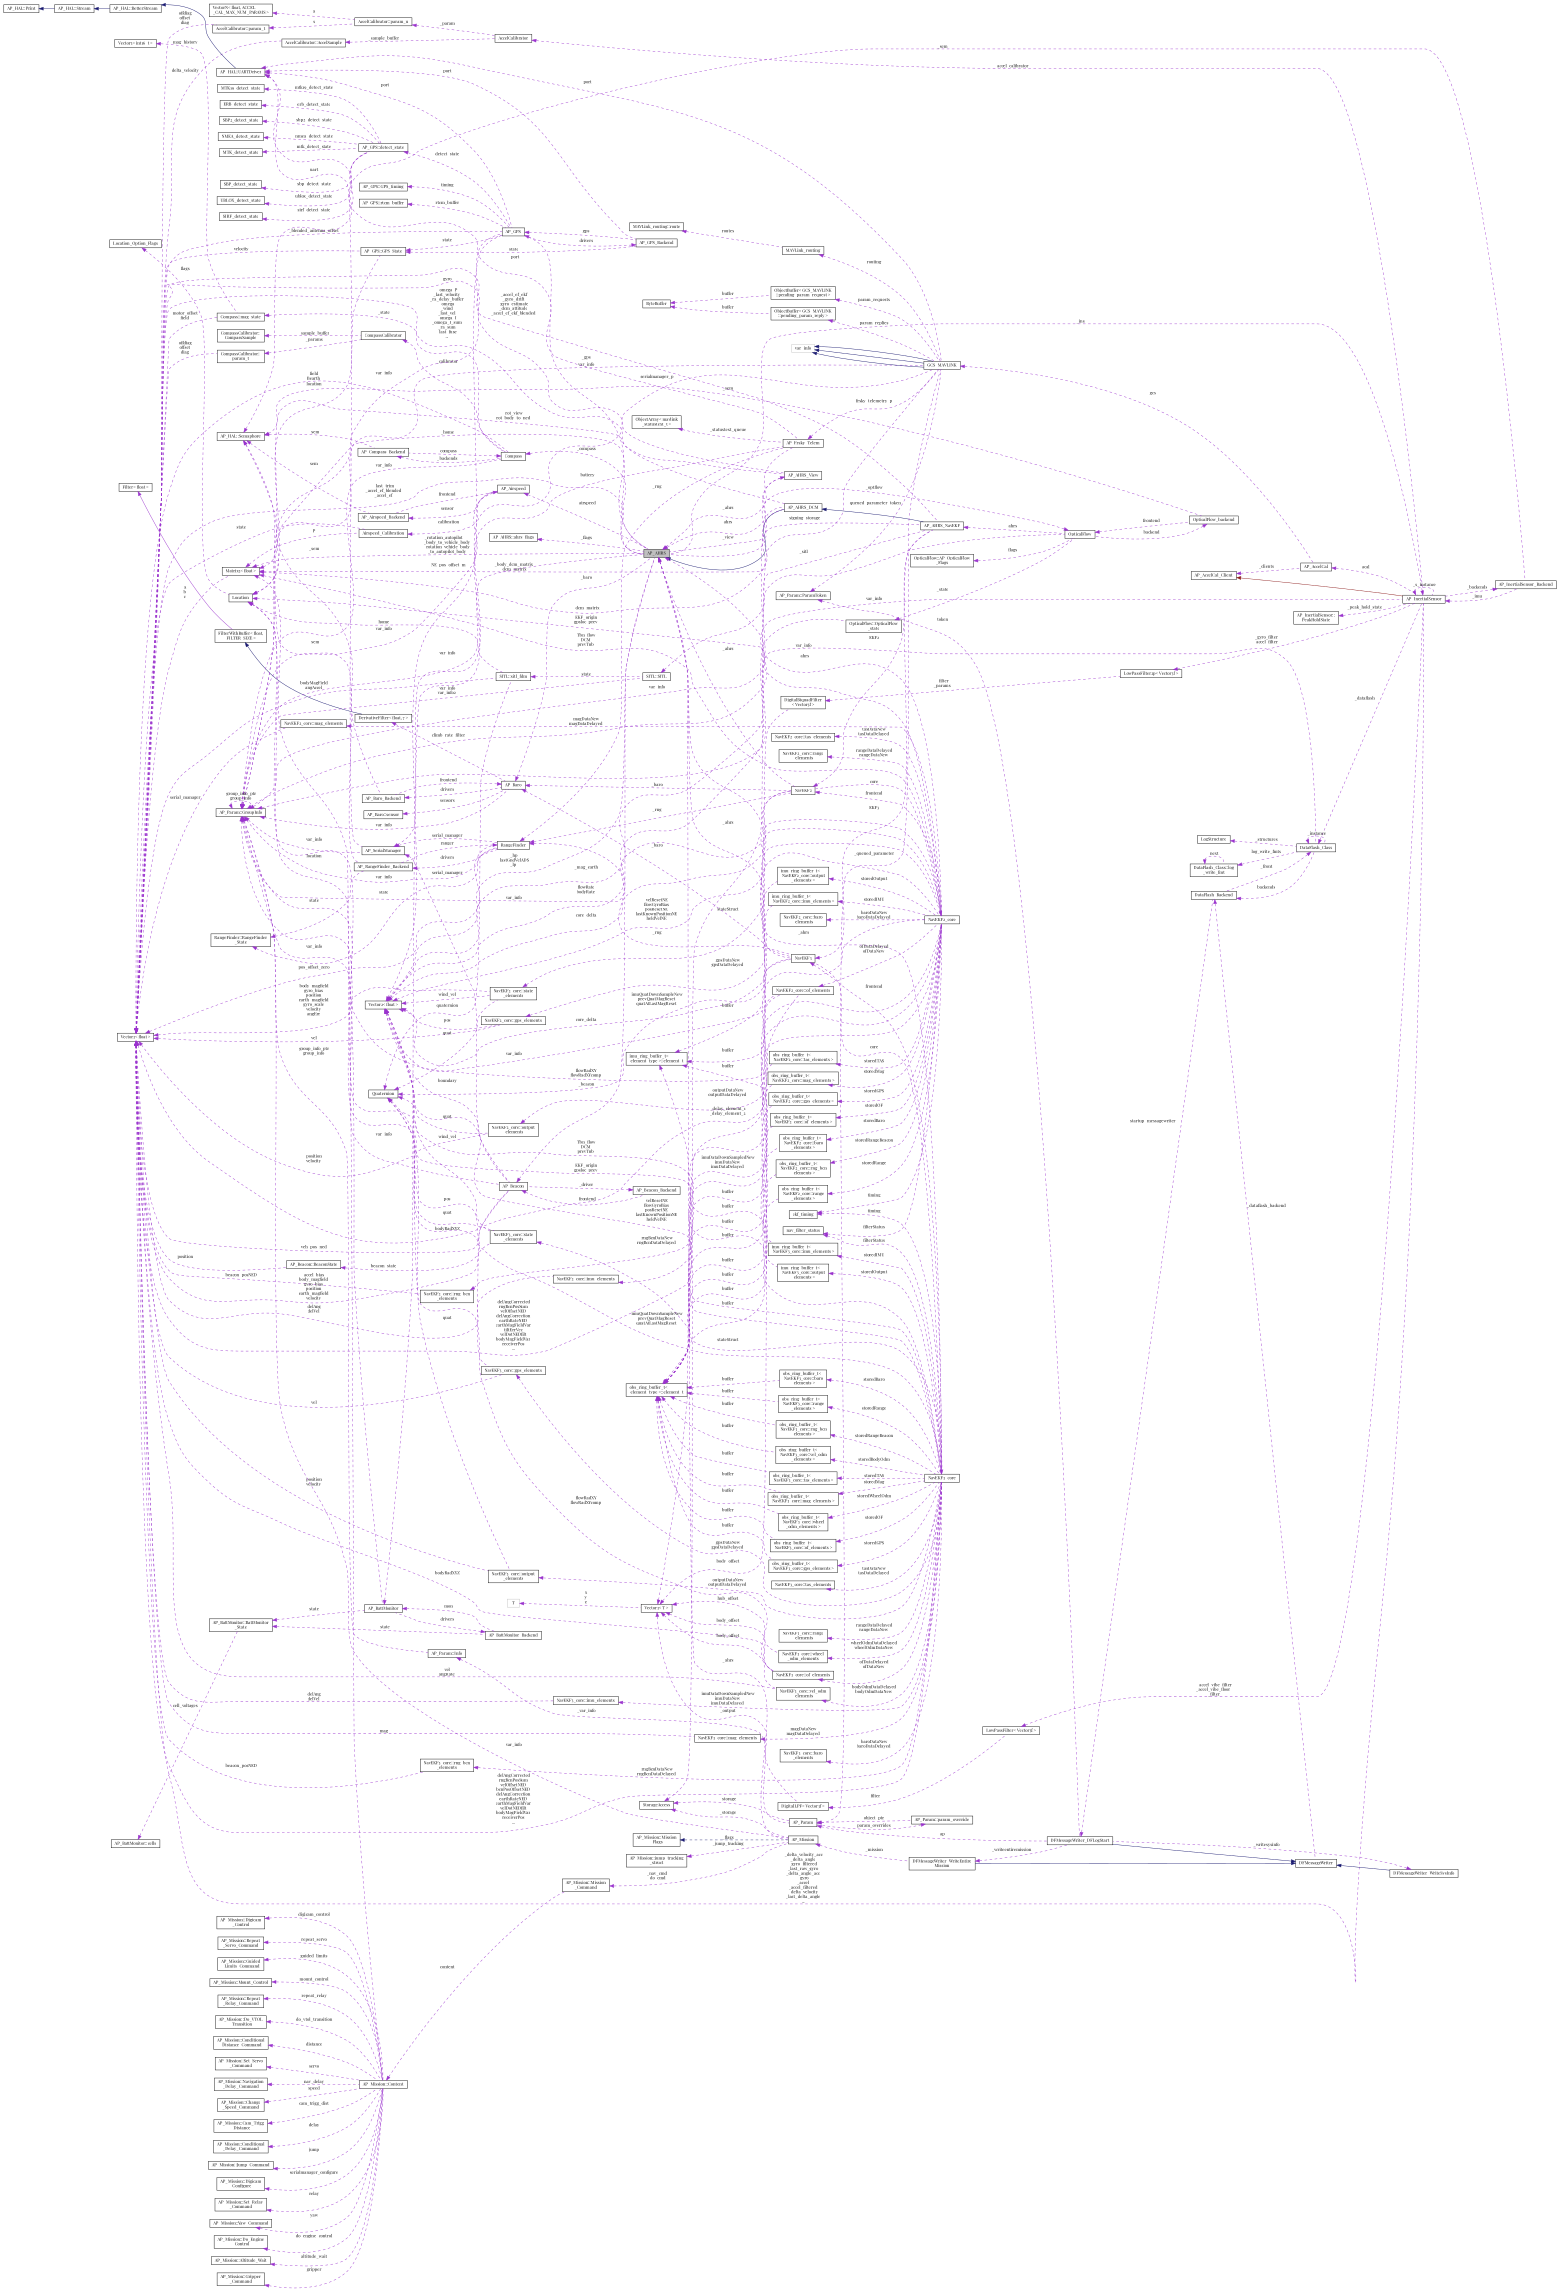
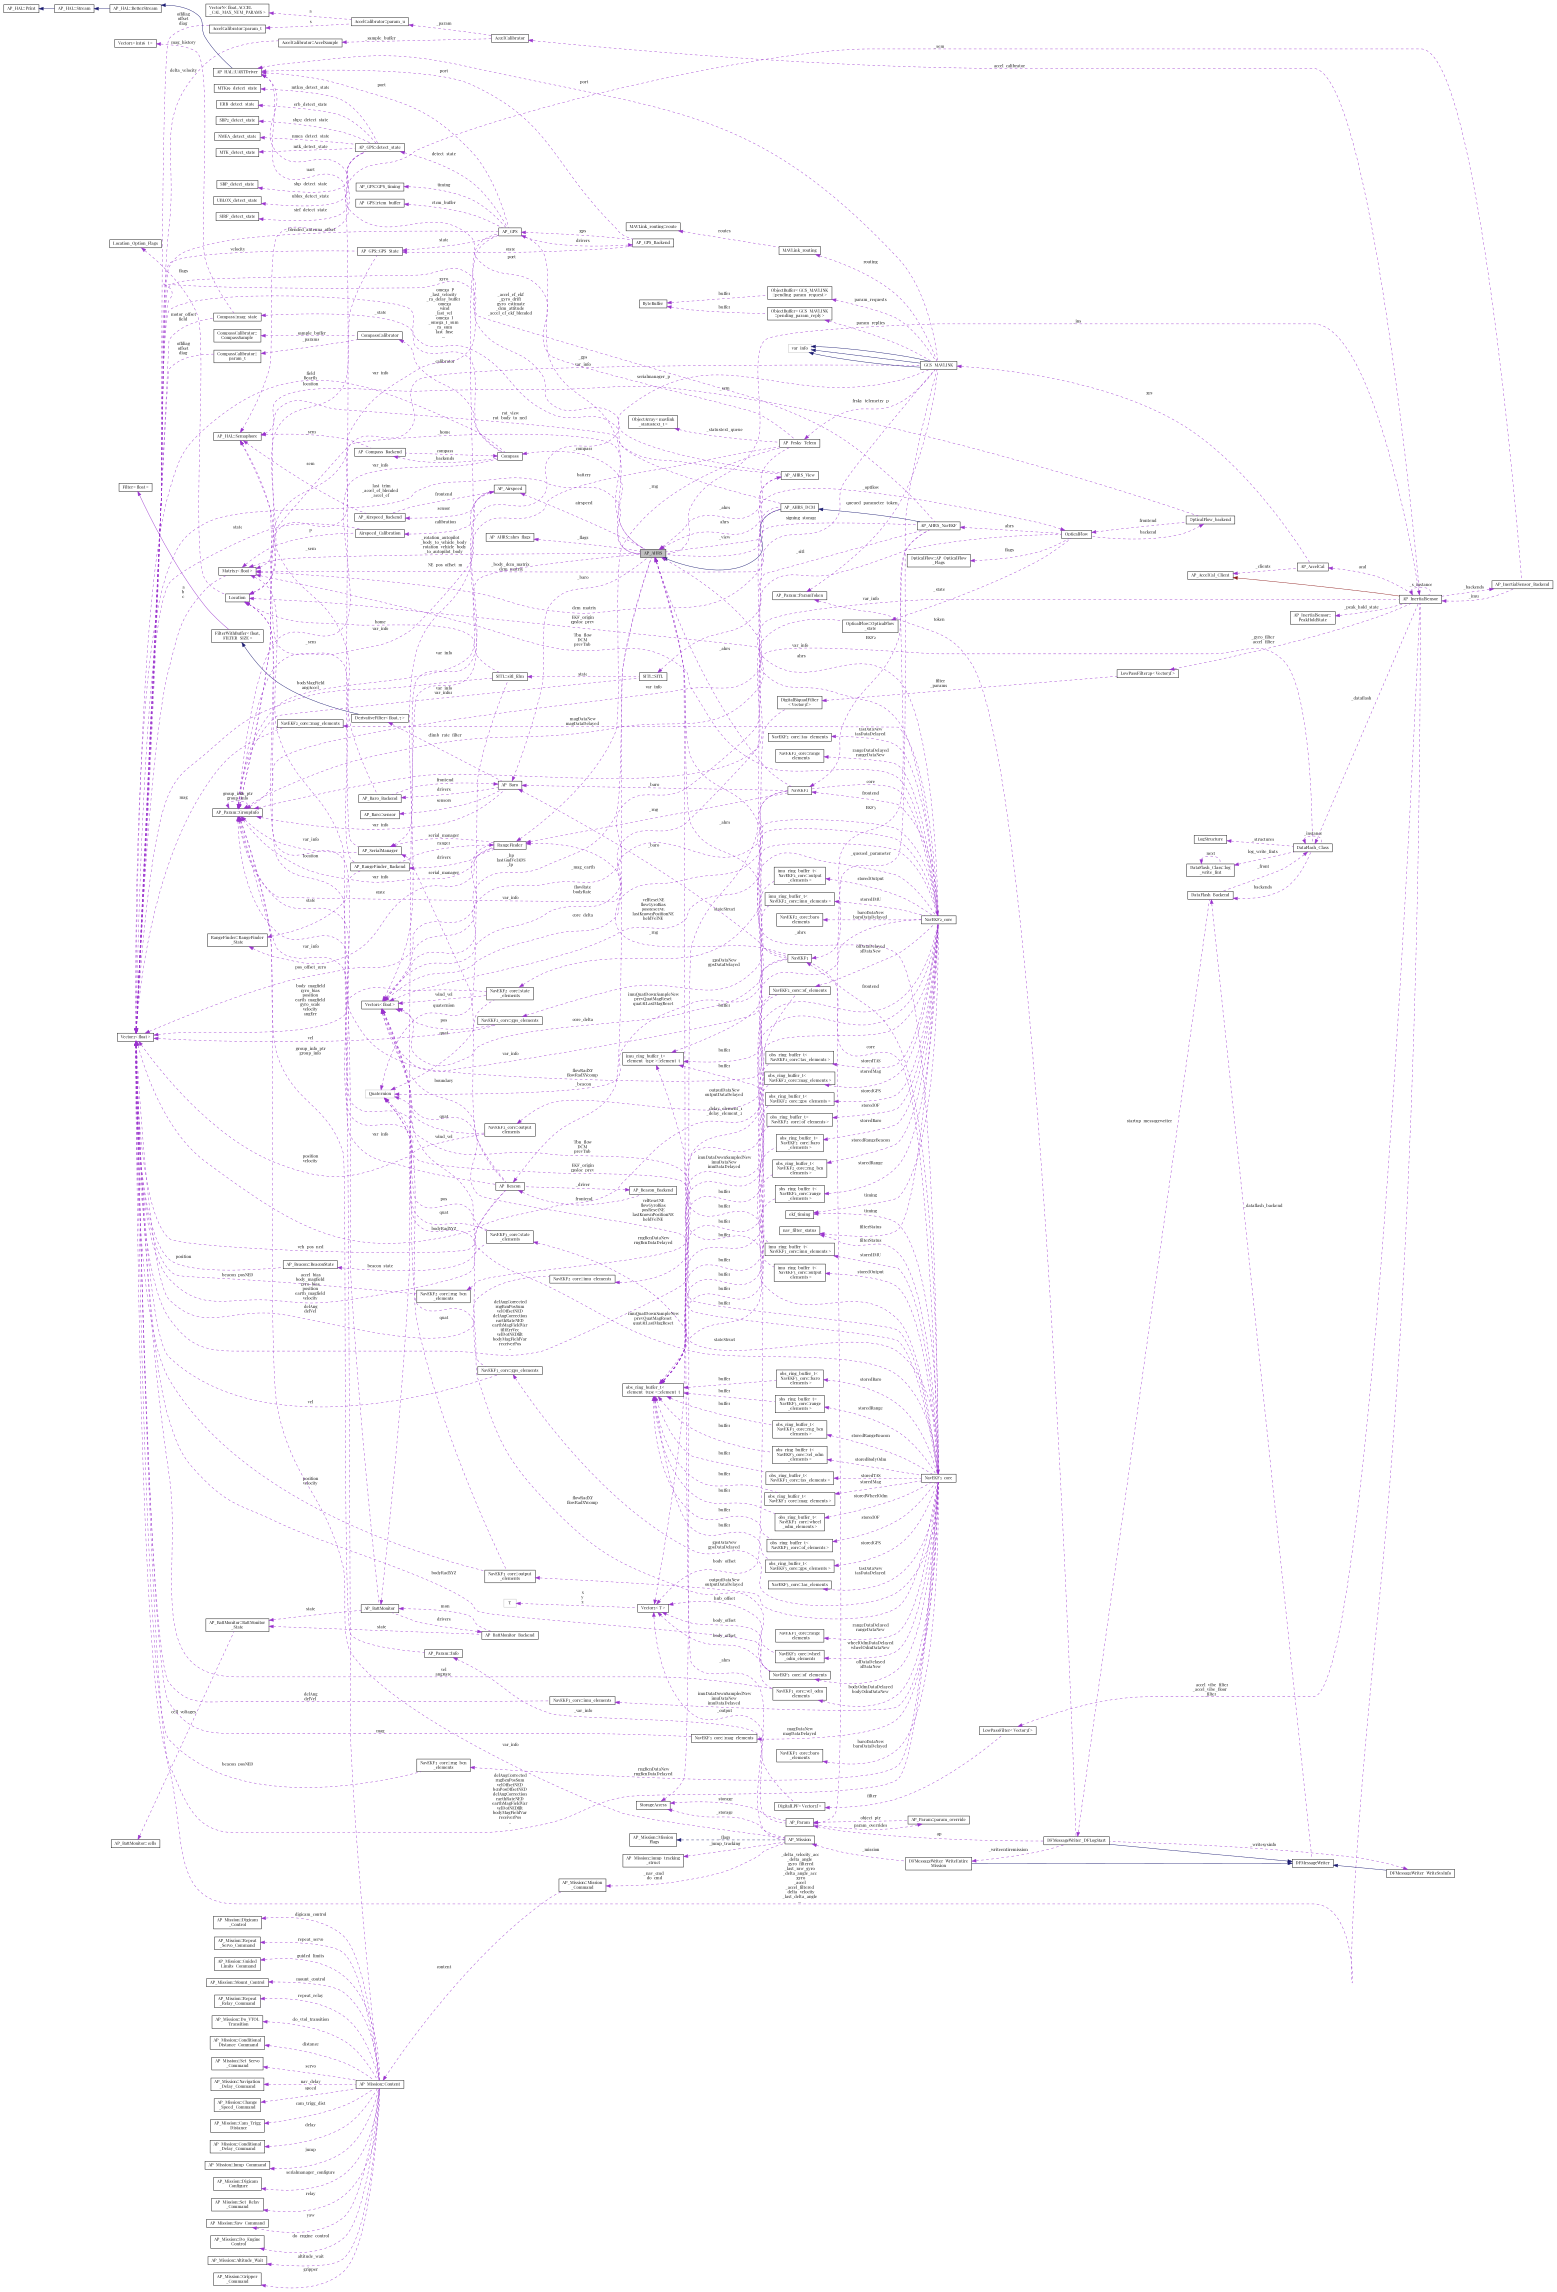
edge "NavEKF2_core::mag_elements" -> "Vector3< float >": label " serial_manager" -> " mag"
node "Quaternion": color black -> grey75
